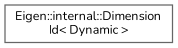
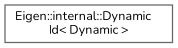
node "Eigen::internal::Dimension Id< Dynamic >": label "Eigen::internal::Dimension Id< Dynamic >" -> "Eigen::internal::Dynamic Id< Dynamic >"
